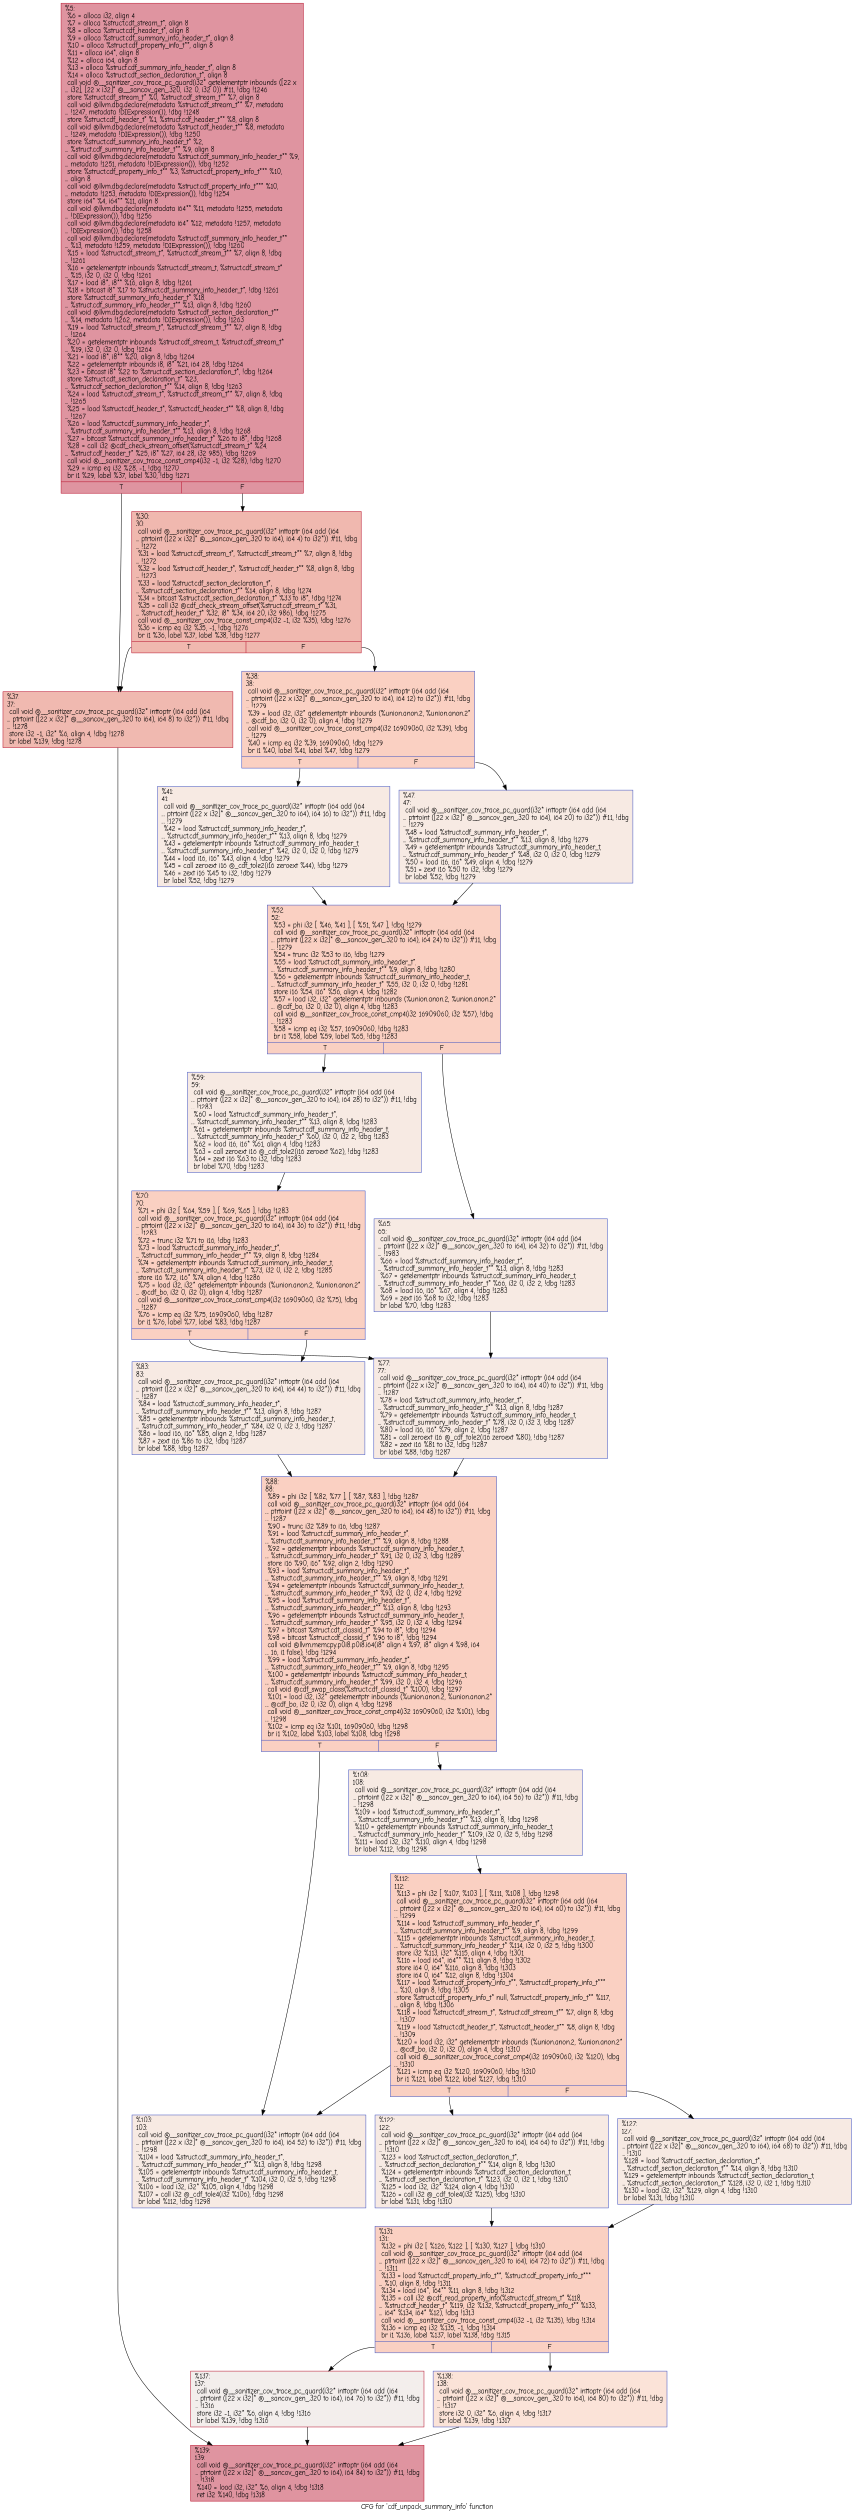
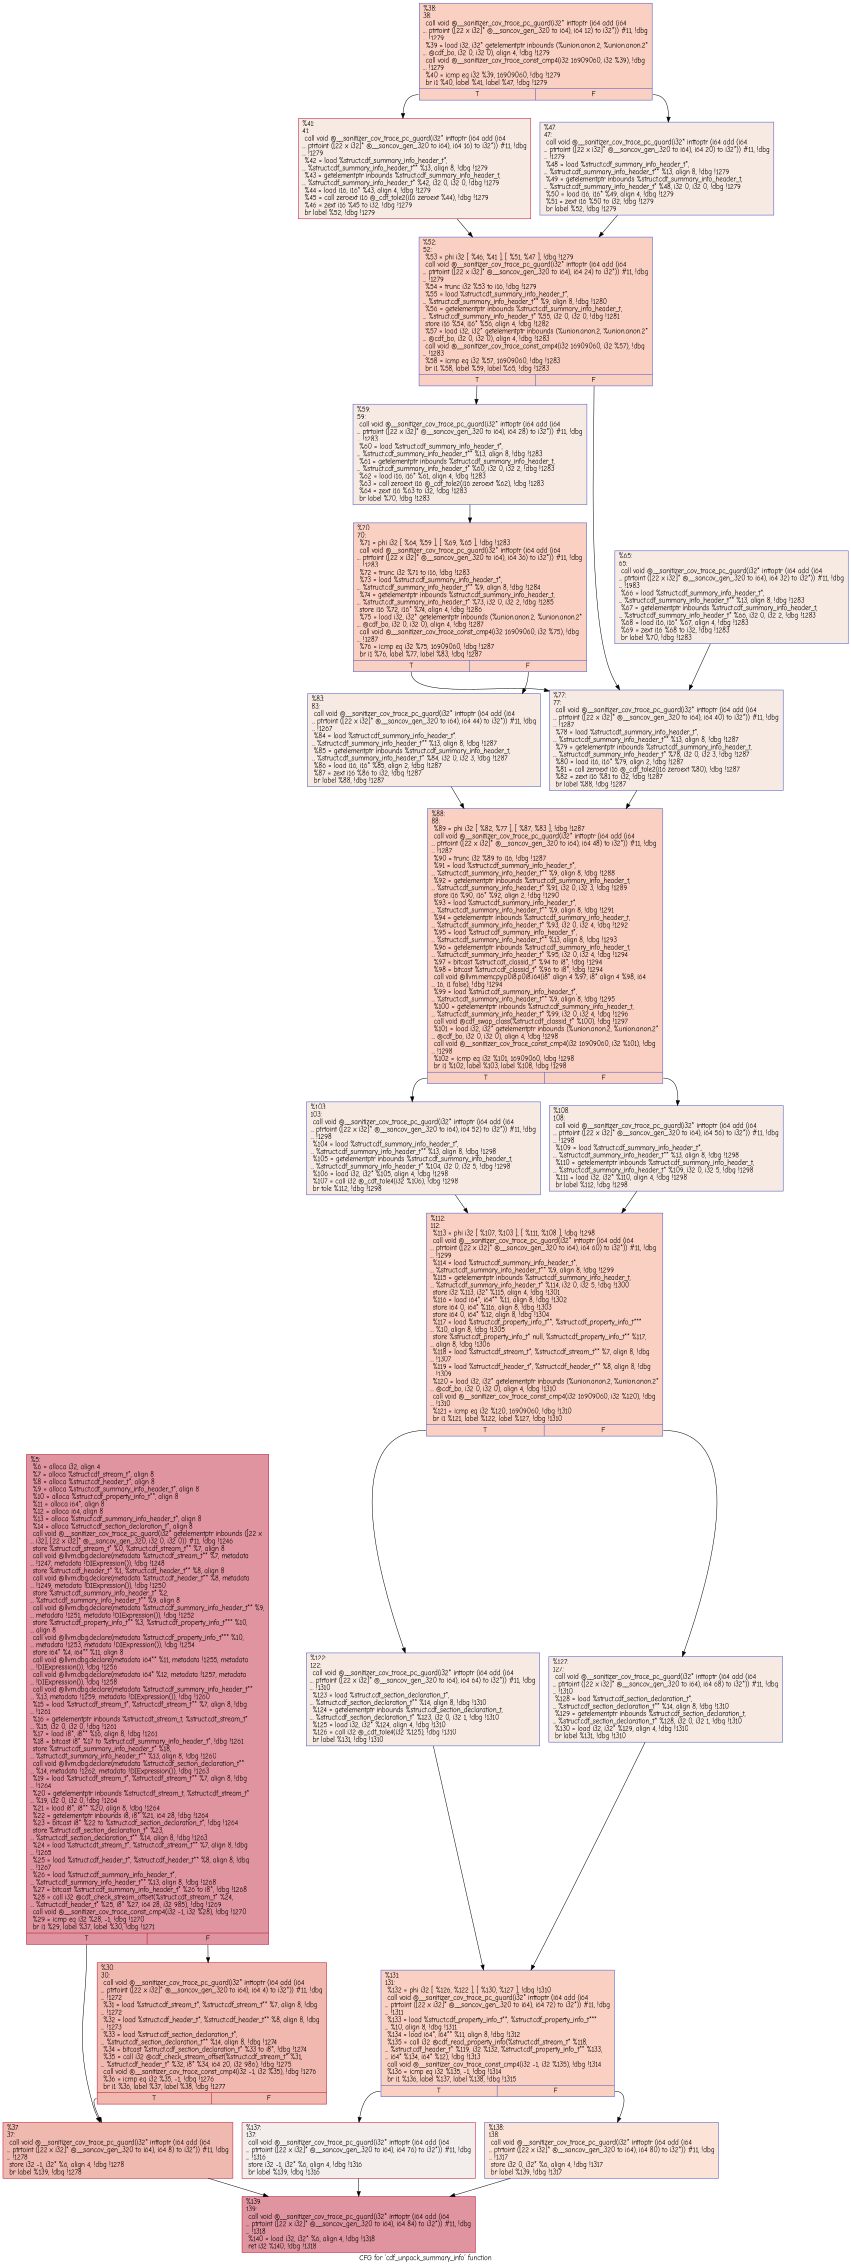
edge "%30:" -> "%38:": removed
node "%41:": color #3d50c3ff -> #b70d28ff
edge "%52:" -> "%65:": now "%52:" -> "%77:"
node "%83:": text "... !1287" -> "... !1267"
edge "%112:" -> "%103:": reversed
node "%103:": text "br label %112, !dbg !1298" -> "br tole %112, !dbg !1298"
